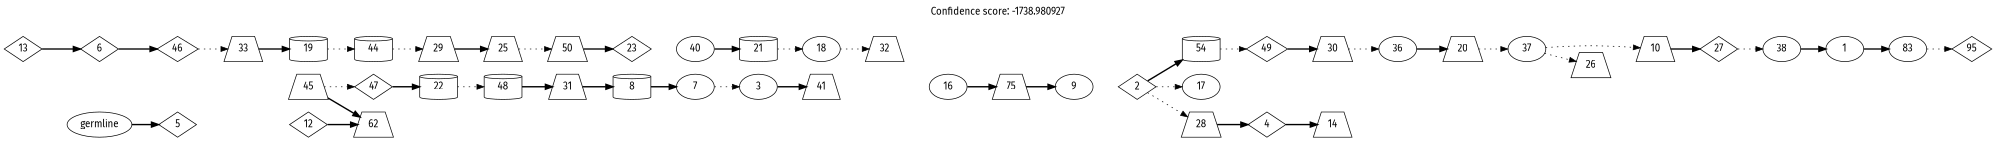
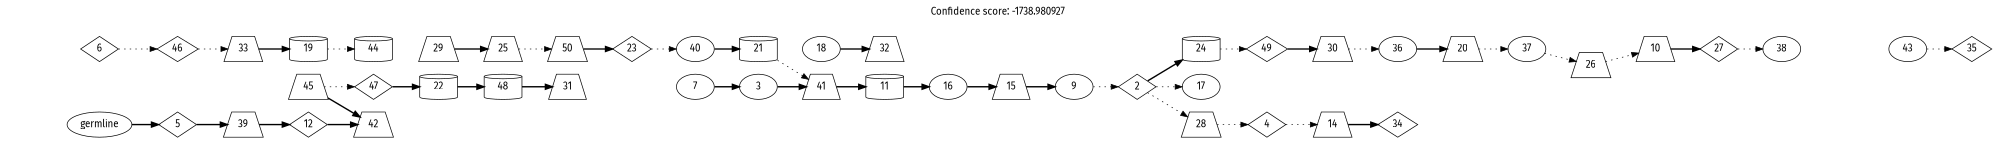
edge "37" -> "10": now "26" -> "10"
node "13": removed
edge "6" -> "46": style bold -> dotted
edge "44" -> "29": removed
edge "23" -> "40": added
edge "21" -> "18": now "21" -> "41"
edge "18" -> "32": style dotted -> bold
node "54": label "54" -> "24"
node "1": removed
node "83": label "83" -> "43"
node "95": label "95" -> "35"
edge "22" -> "48": style dotted -> bold
node "8": removed
edge "7" -> "3": style dotted -> bold
node "11": added
node "75": label "75" -> "15"
edge "9" -> "2": added
node "39": added
node "62": label "62" -> "42"
edge "28" -> "4": style bold -> dotted
edge "4" -> "14": style bold -> dotted
node "34": added
